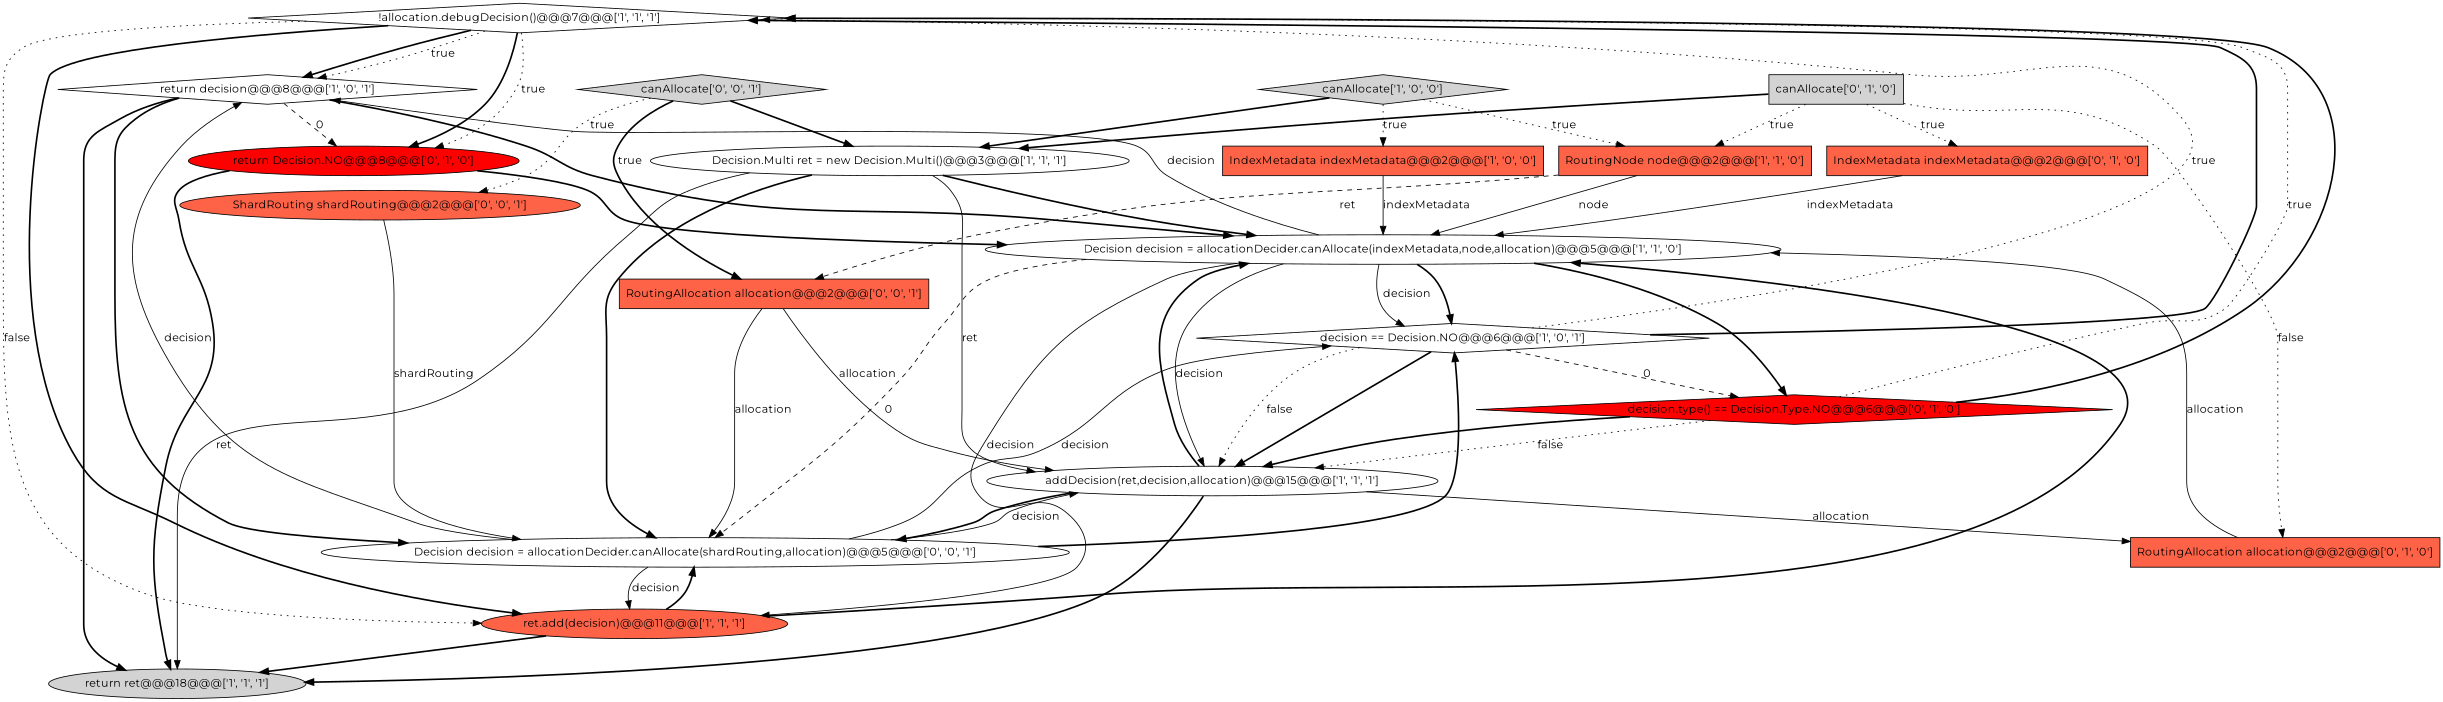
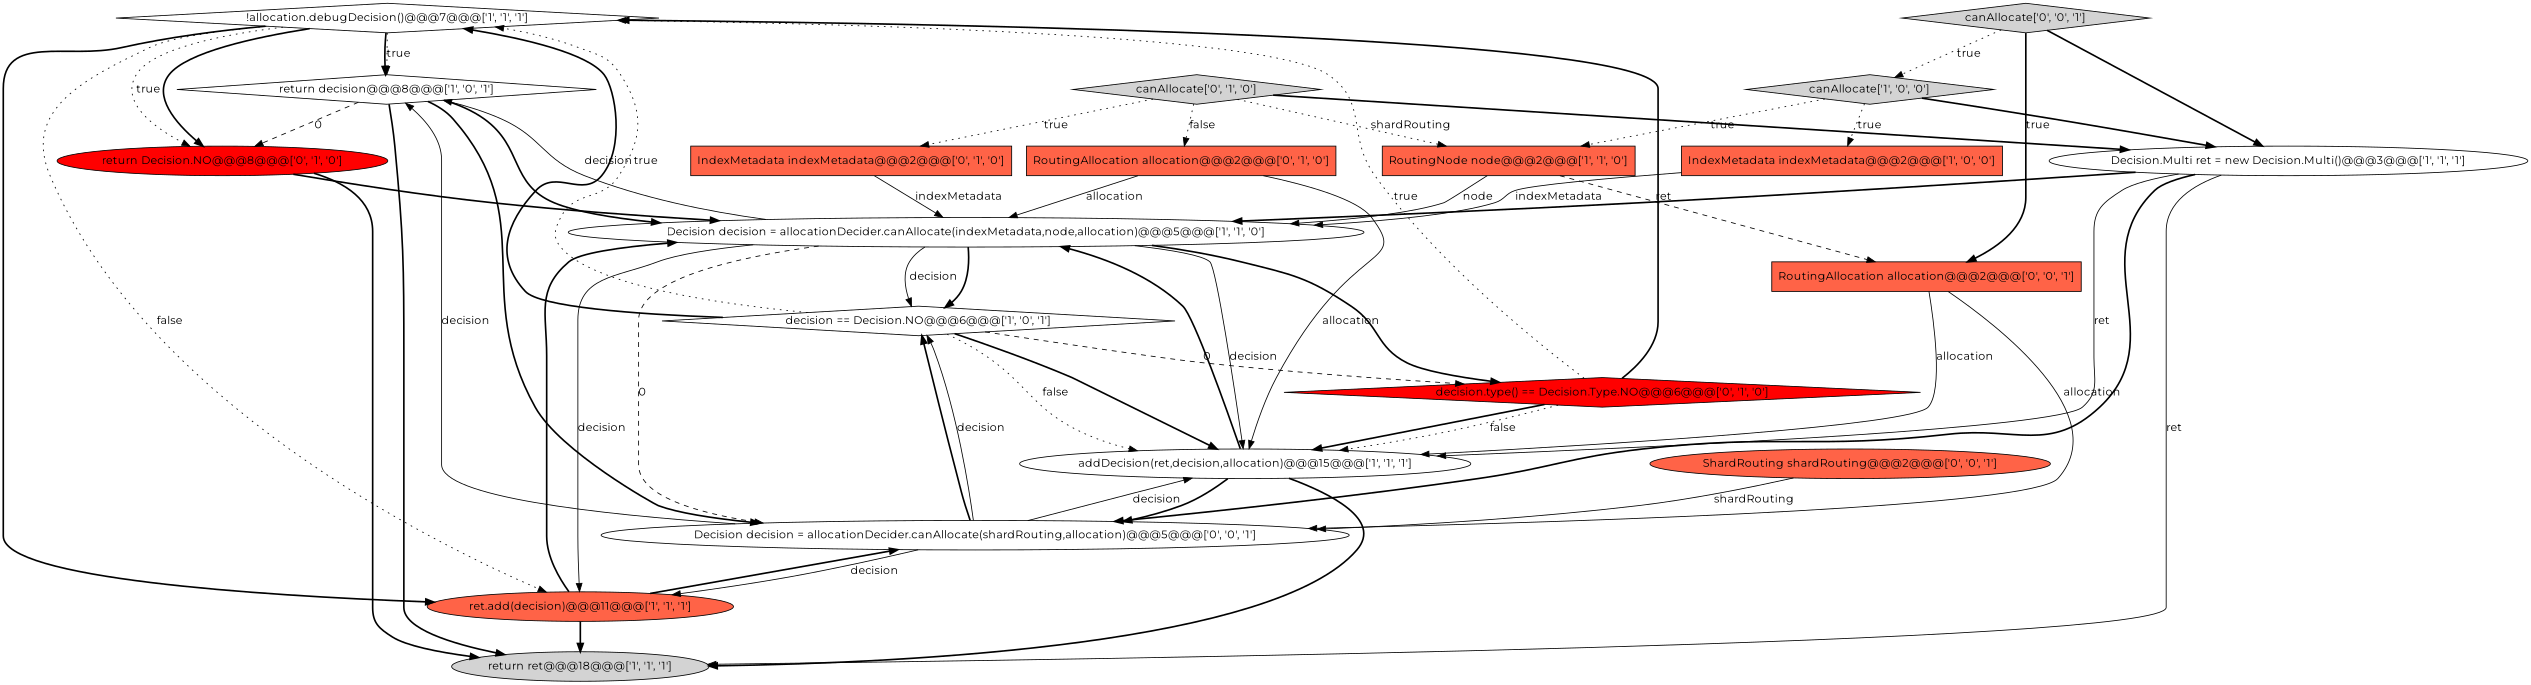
node "canAllocate['0', '1', '0']": shape box -> diamond
edge "canAllocate['0', '1', '0']" -> "RoutingNode node@@@2@@@['1', '1', '0']": label "true" -> "shardRouting"
edge "canAllocate['0', '0', '1']" -> "ShardRouting shardRouting@@@2@@@['0', '0', '1']": now "canAllocate['0', '0', '1']" -> "canAllocate['1', '0', '0']"
edge "addDecision(ret,decision,allocation)@@@15@@@['1', '1', '1']" -> "RoutingAllocation allocation@@@2@@@['0', '1', '0']": reversed
